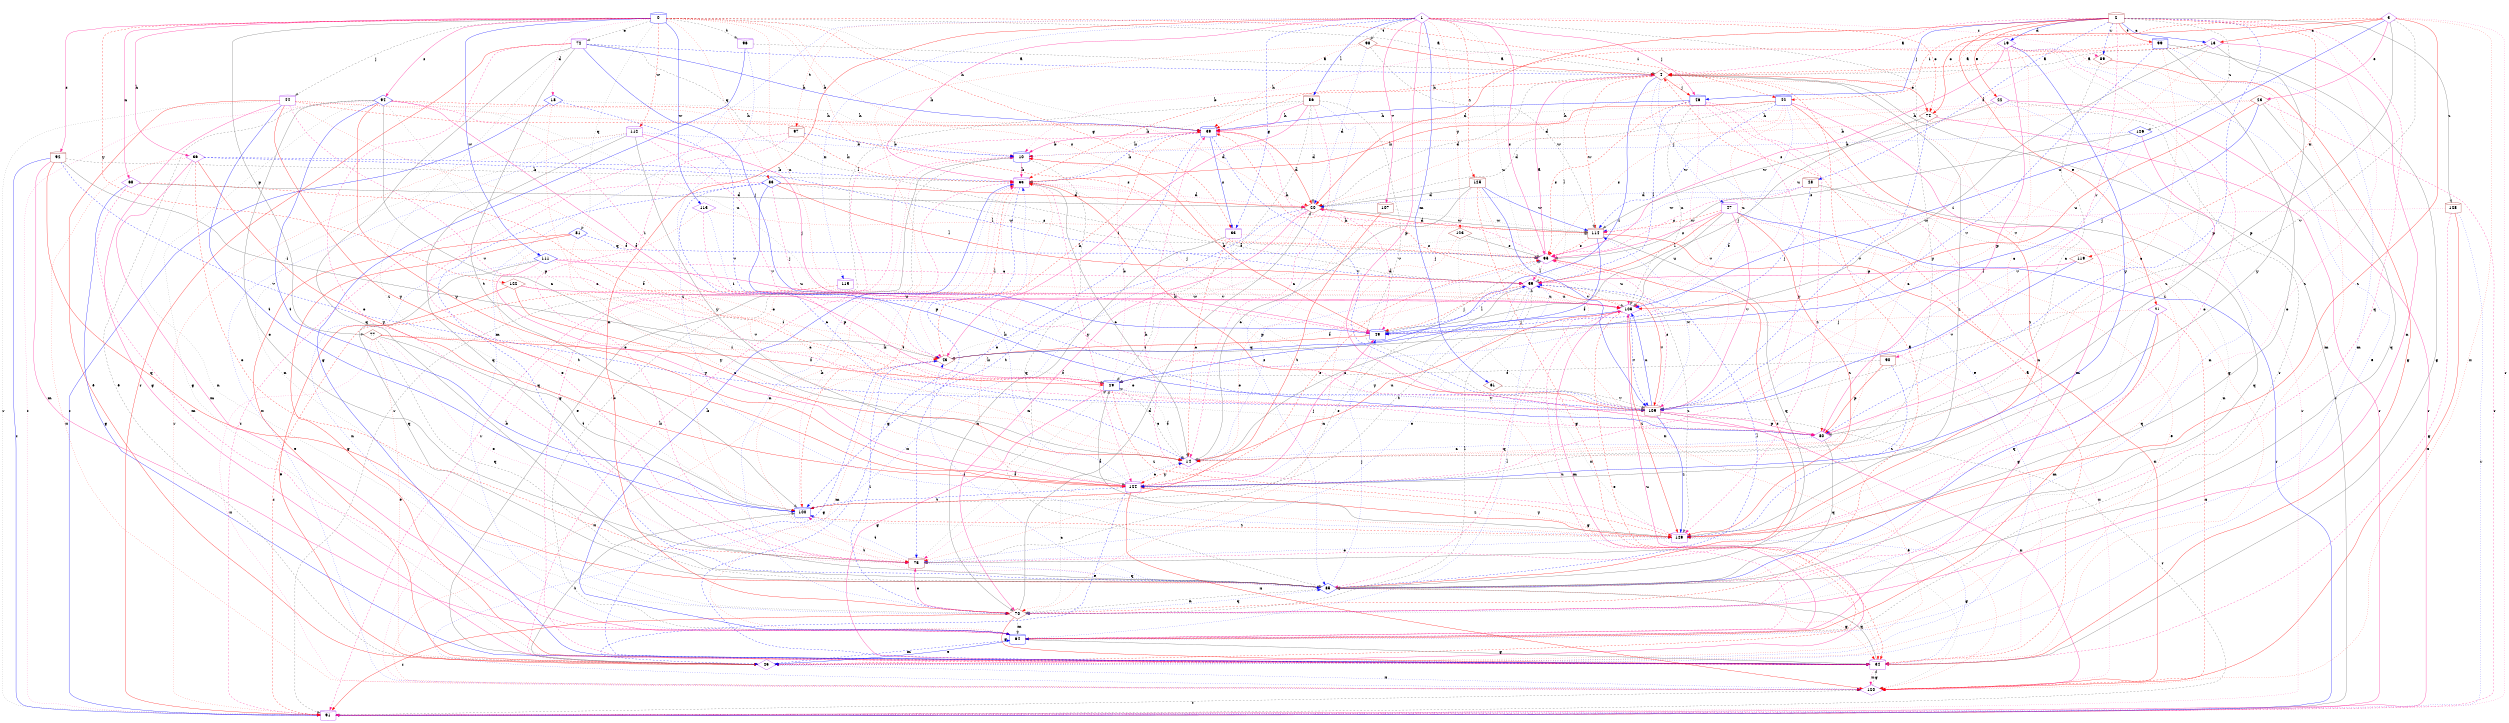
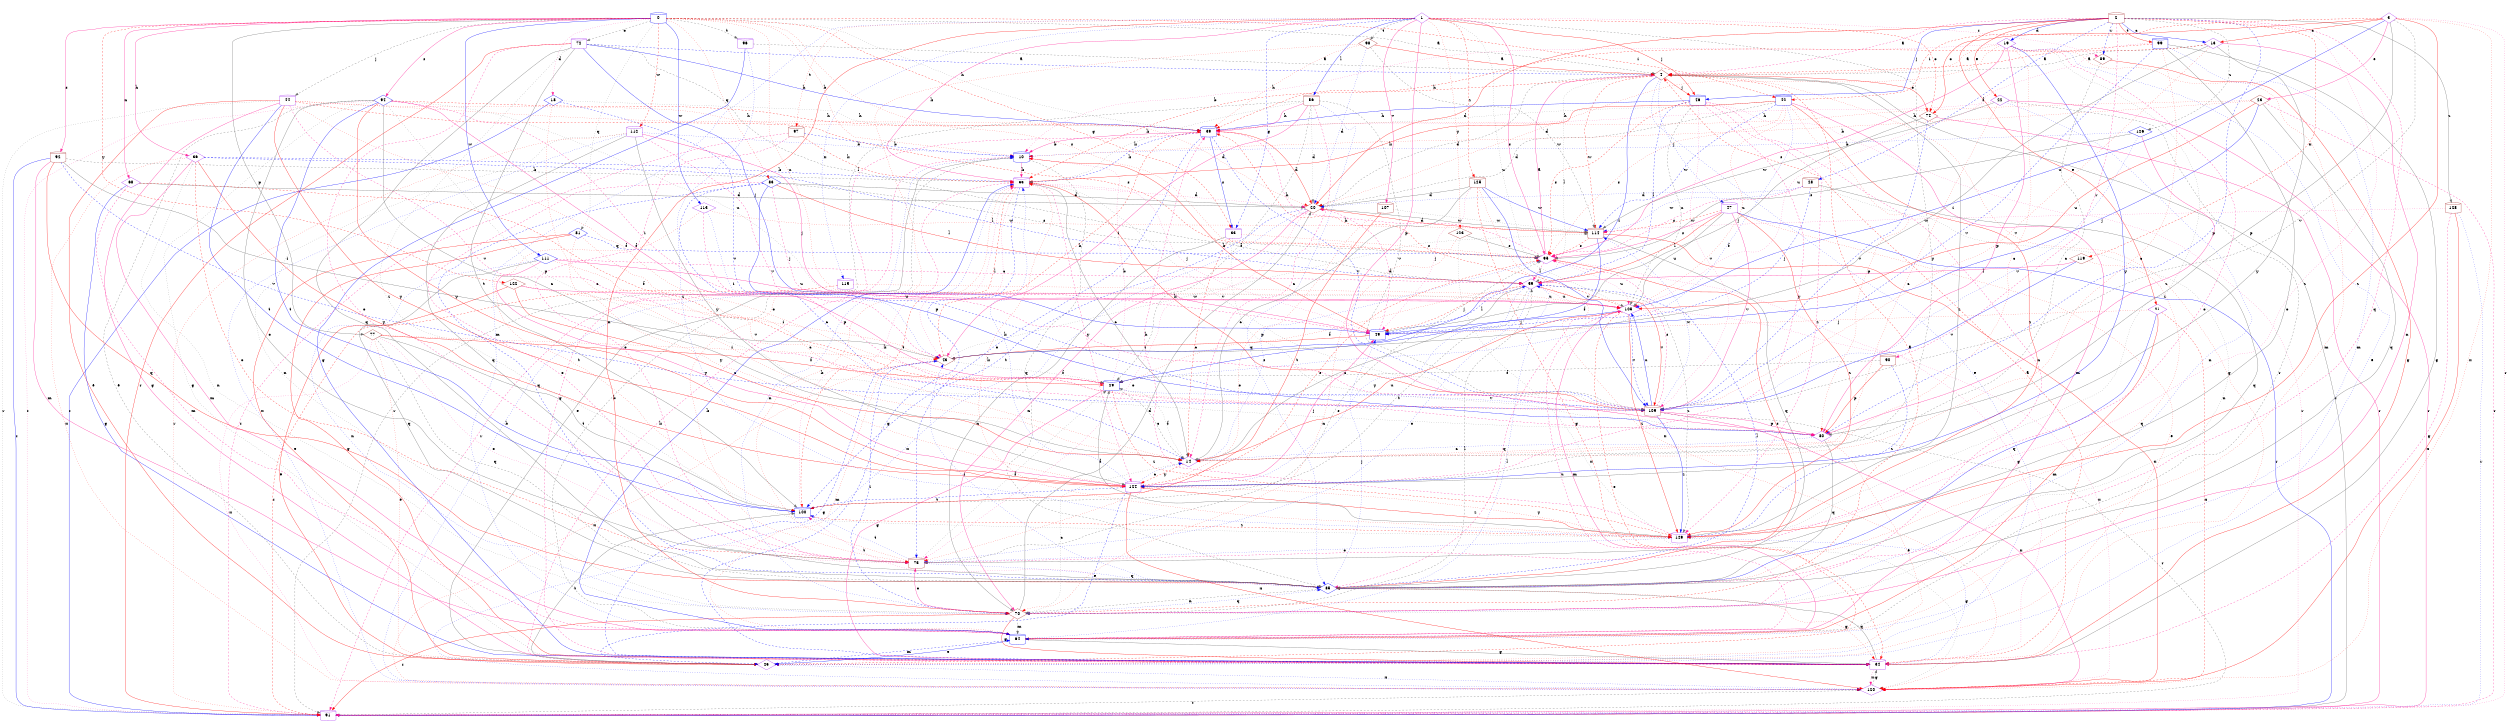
edge "1" -> "46": color deeppink -> red
edge "83" -> "20": color red -> gray40
node "61": removed
edge "120" -> "10": color deeppink -> blue
edge "25" -> "105": removed, label "u"
